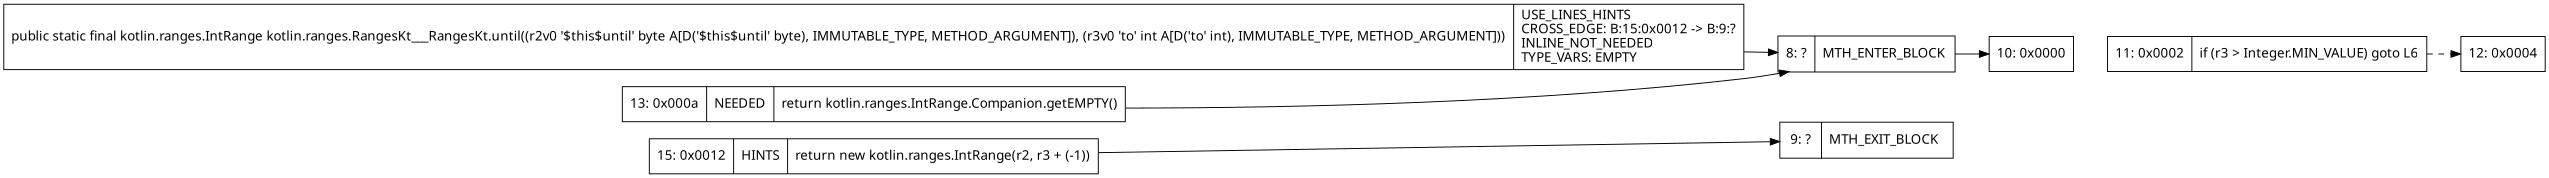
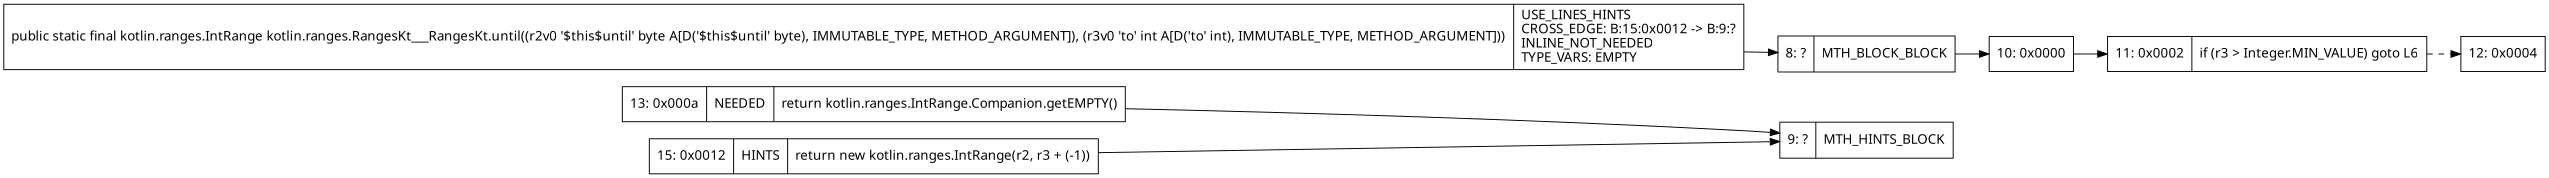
node "8: ?": text "MTH_ENTER_BLOCK" -> "MTH_BLOCK_BLOCK"
edge "10: 0x0000" -> "11: 0x0002": added
edge "13: 0x000a" -> "8: ?": now "13: 0x000a" -> "9: ?"
node "9: ?": text "MTH_EXIT_BLOCK" -> "MTH_HINTS_BLOCK"
